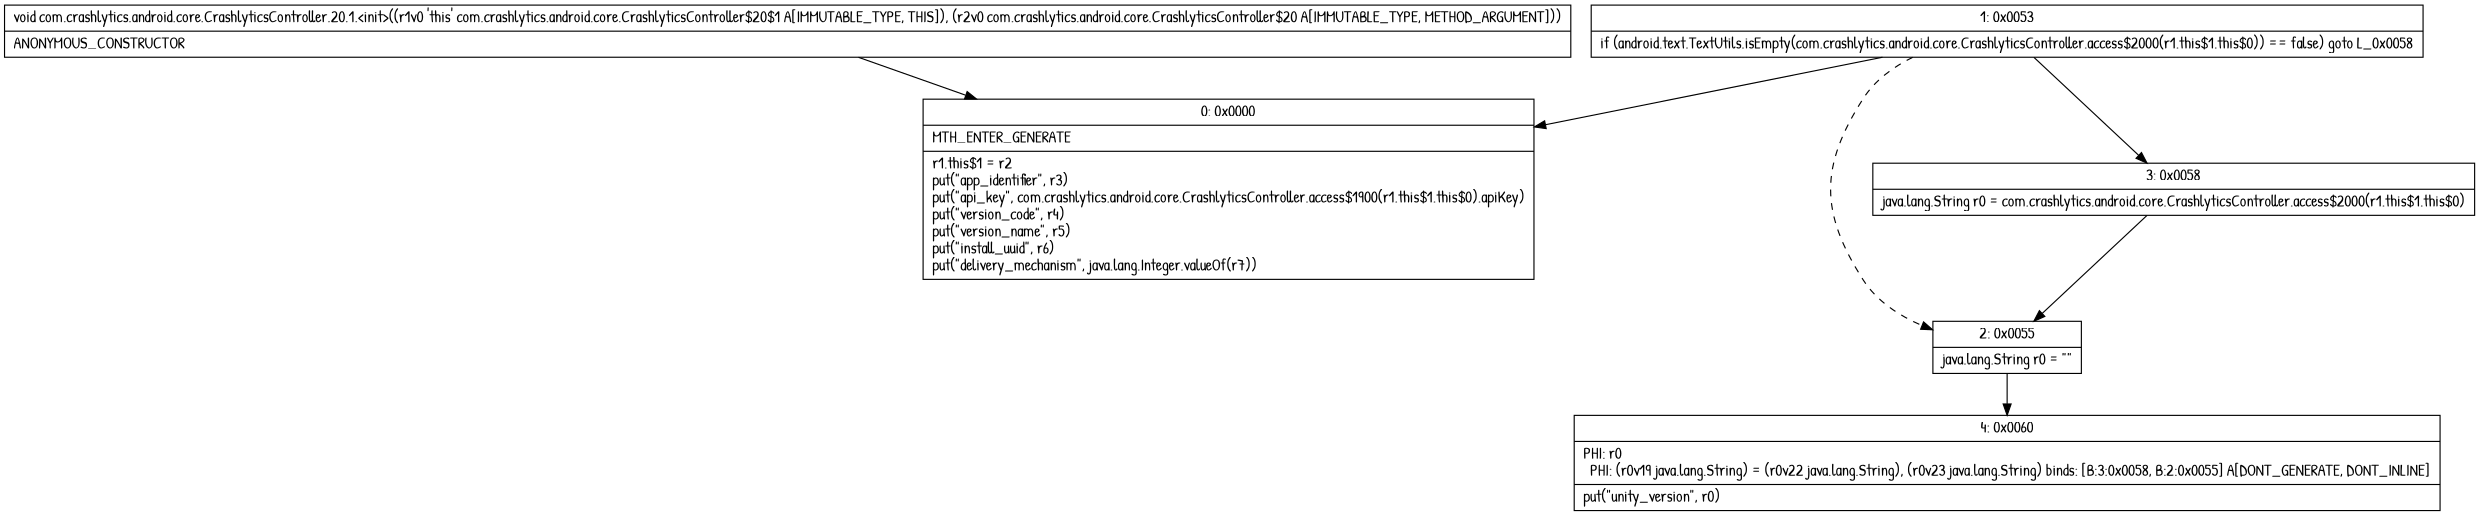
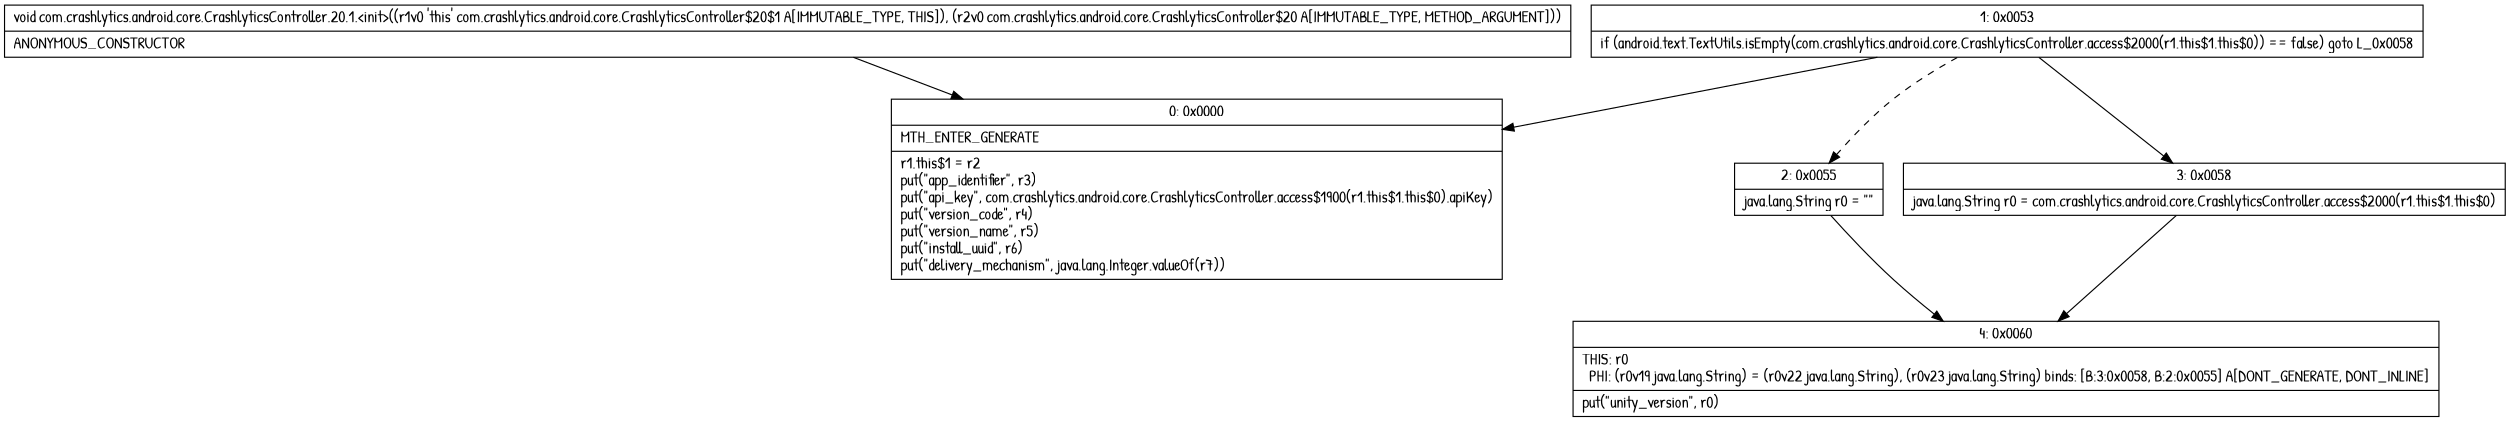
edge "3: 0x0058" -> "2: 0x0055": now "3: 0x0058" -> "4: 0x0060"
node "4: 0x0060": text "PHI: r0" -> "THIS: r0"
